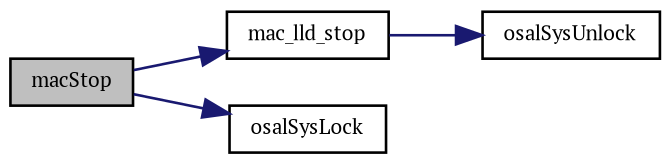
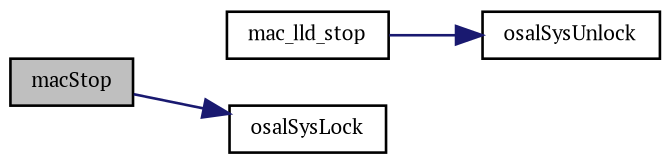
edge "macStop" -> "mac_lld_stop": removed
